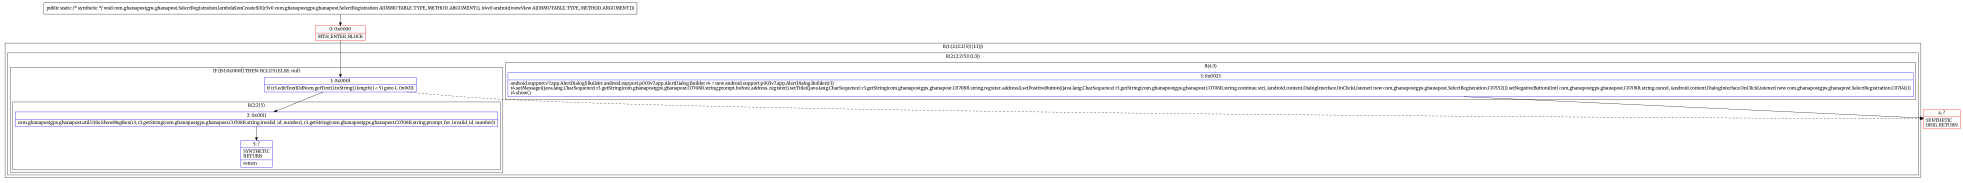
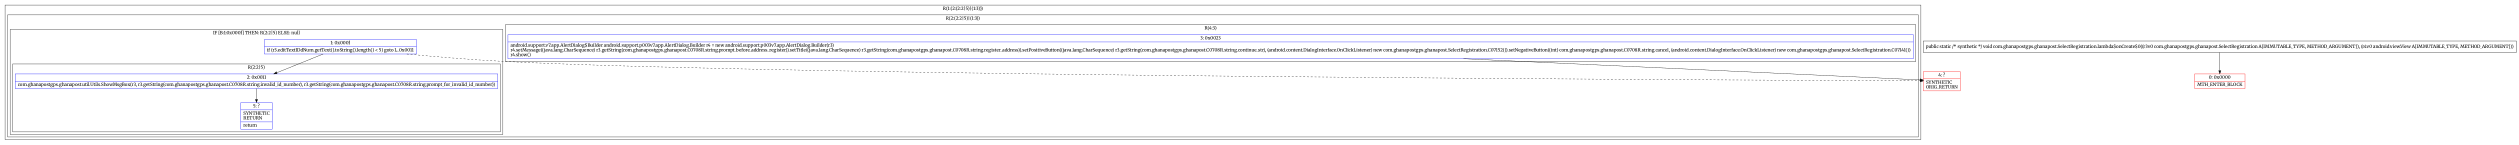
edge "0: 0x0000" -> "1: 0x000f": removed
